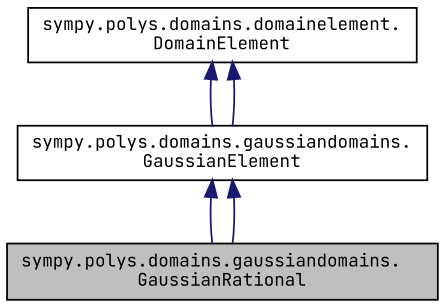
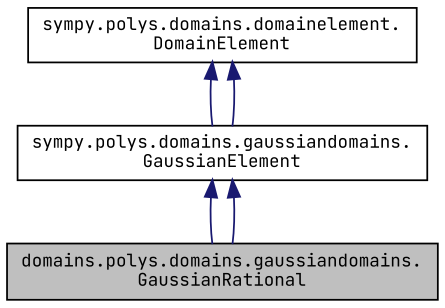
node "sympy.polys.domains.gaussiandomains. GaussianRational": label "sympy.polys.domains.gaussiandomains. GaussianRational" -> "domains.polys.domains.gaussiandomains. GaussianRational"
